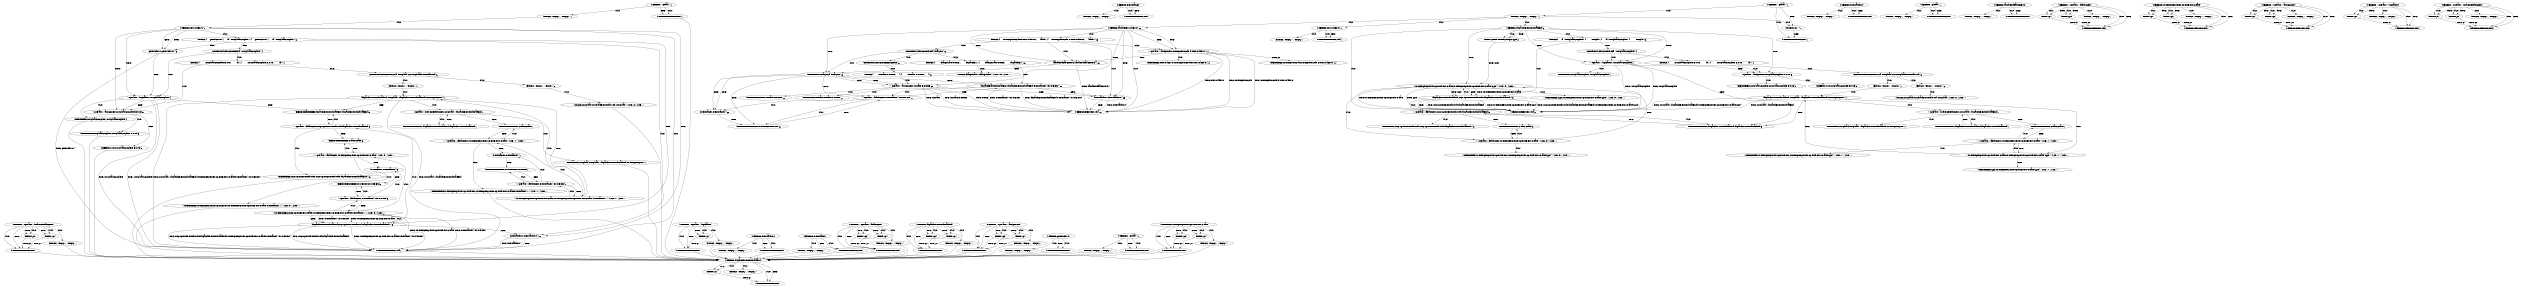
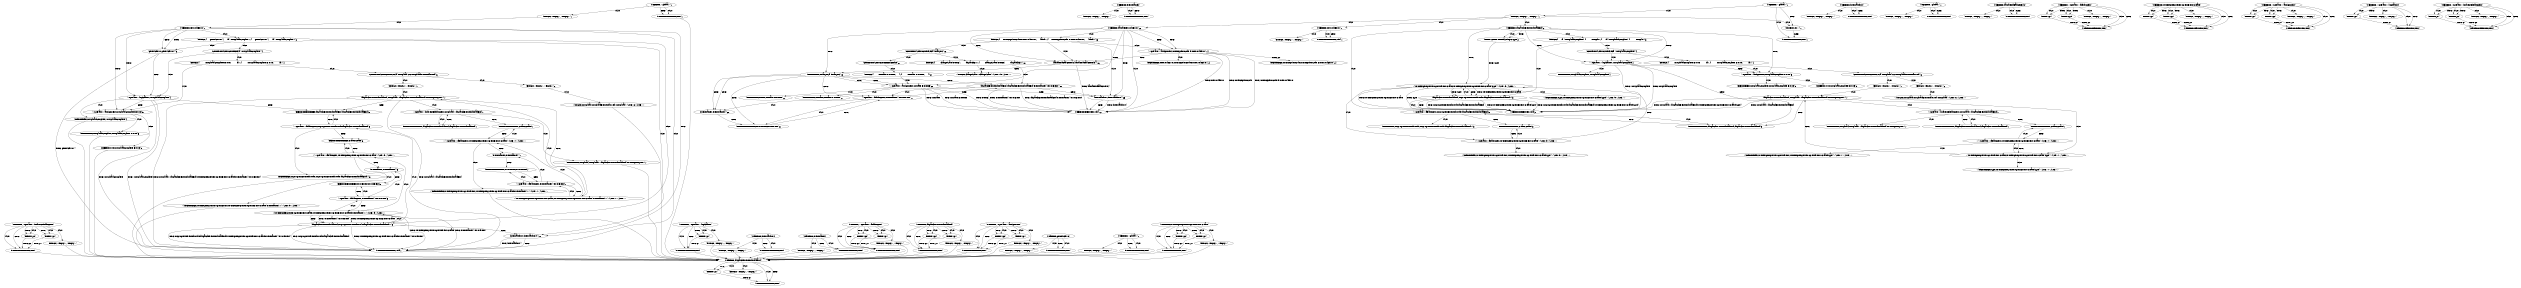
edge "(CONTROL_STRUCTURE,IF,if (m_async))" -> "(IDENTIFIER,m_async,if (m_async))": removed, label "AST:"
